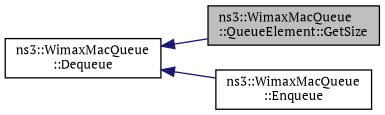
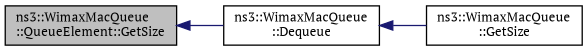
edge "ns3::WimaxMacQueue ::QueueElement::GetSize" -> "ns3::WimaxMacQueue ::Dequeue": reversed
node "ns3::WimaxMacQueue ::Enqueue": label "ns3::WimaxMacQueue ::Enqueue" -> "ns3::WimaxMacQueue ::GetSize"
